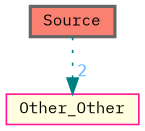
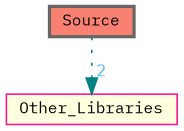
node "Other_Other": label "Other_Other" -> "Other_Libraries"
